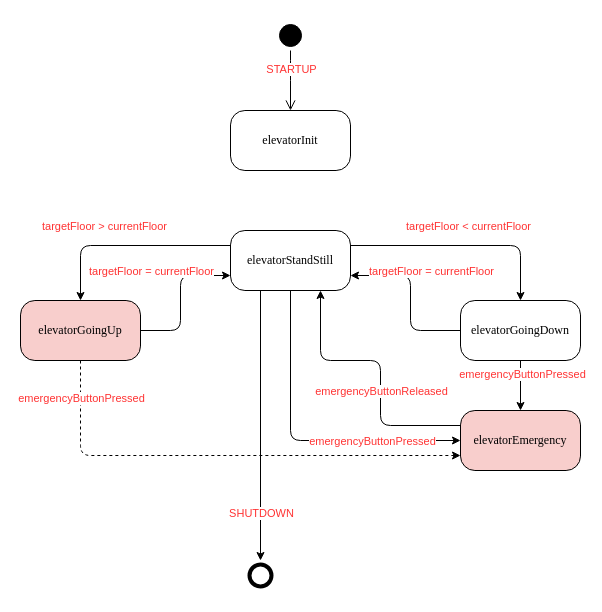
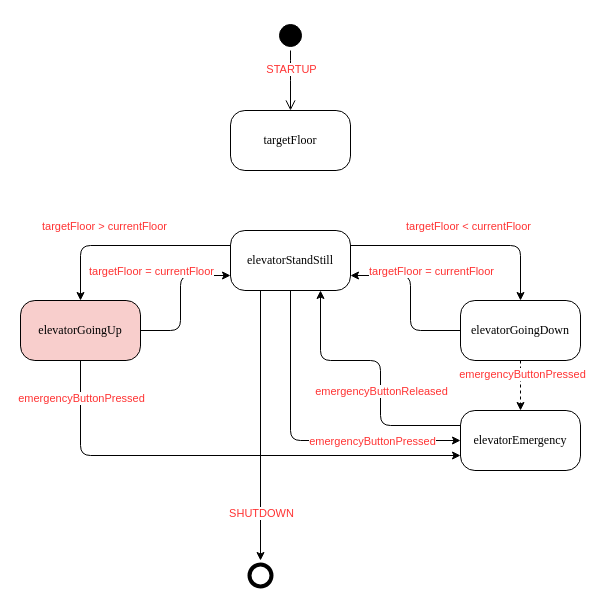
node "elevatorInit": label "elevatorInit" -> "targetFloor"
edge "elevatorGoingDown" -> "elevatorEmergency": style solid -> dashed
node "elevatorEmergency": fillcolor #f8cecc -> #ffffff
edge "elevatorGoingUp" -> "elevatorEmergency": style dashed -> solid
